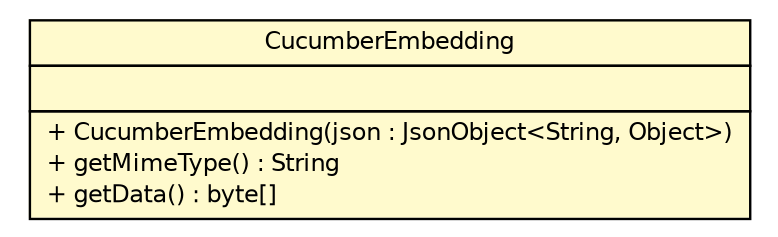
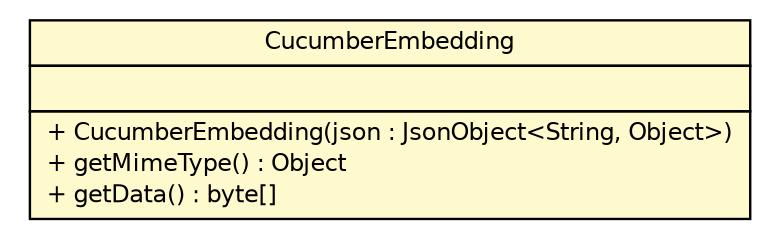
node "CucumberEmbedding": text "+ getMimeType() : String" -> "+ getMimeType() : Object"
